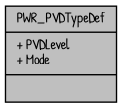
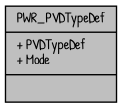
node "PWR_PVDTypeDef": text "+ PVDLevel" -> "+ PVDTypeDef"
